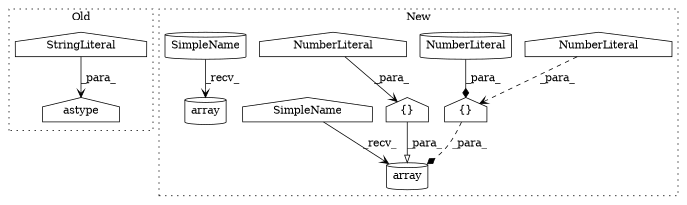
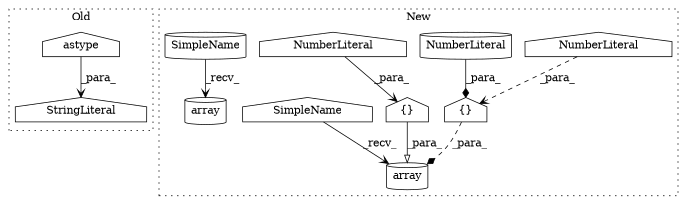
edge "StringLiteral" -> "astype": reversed
